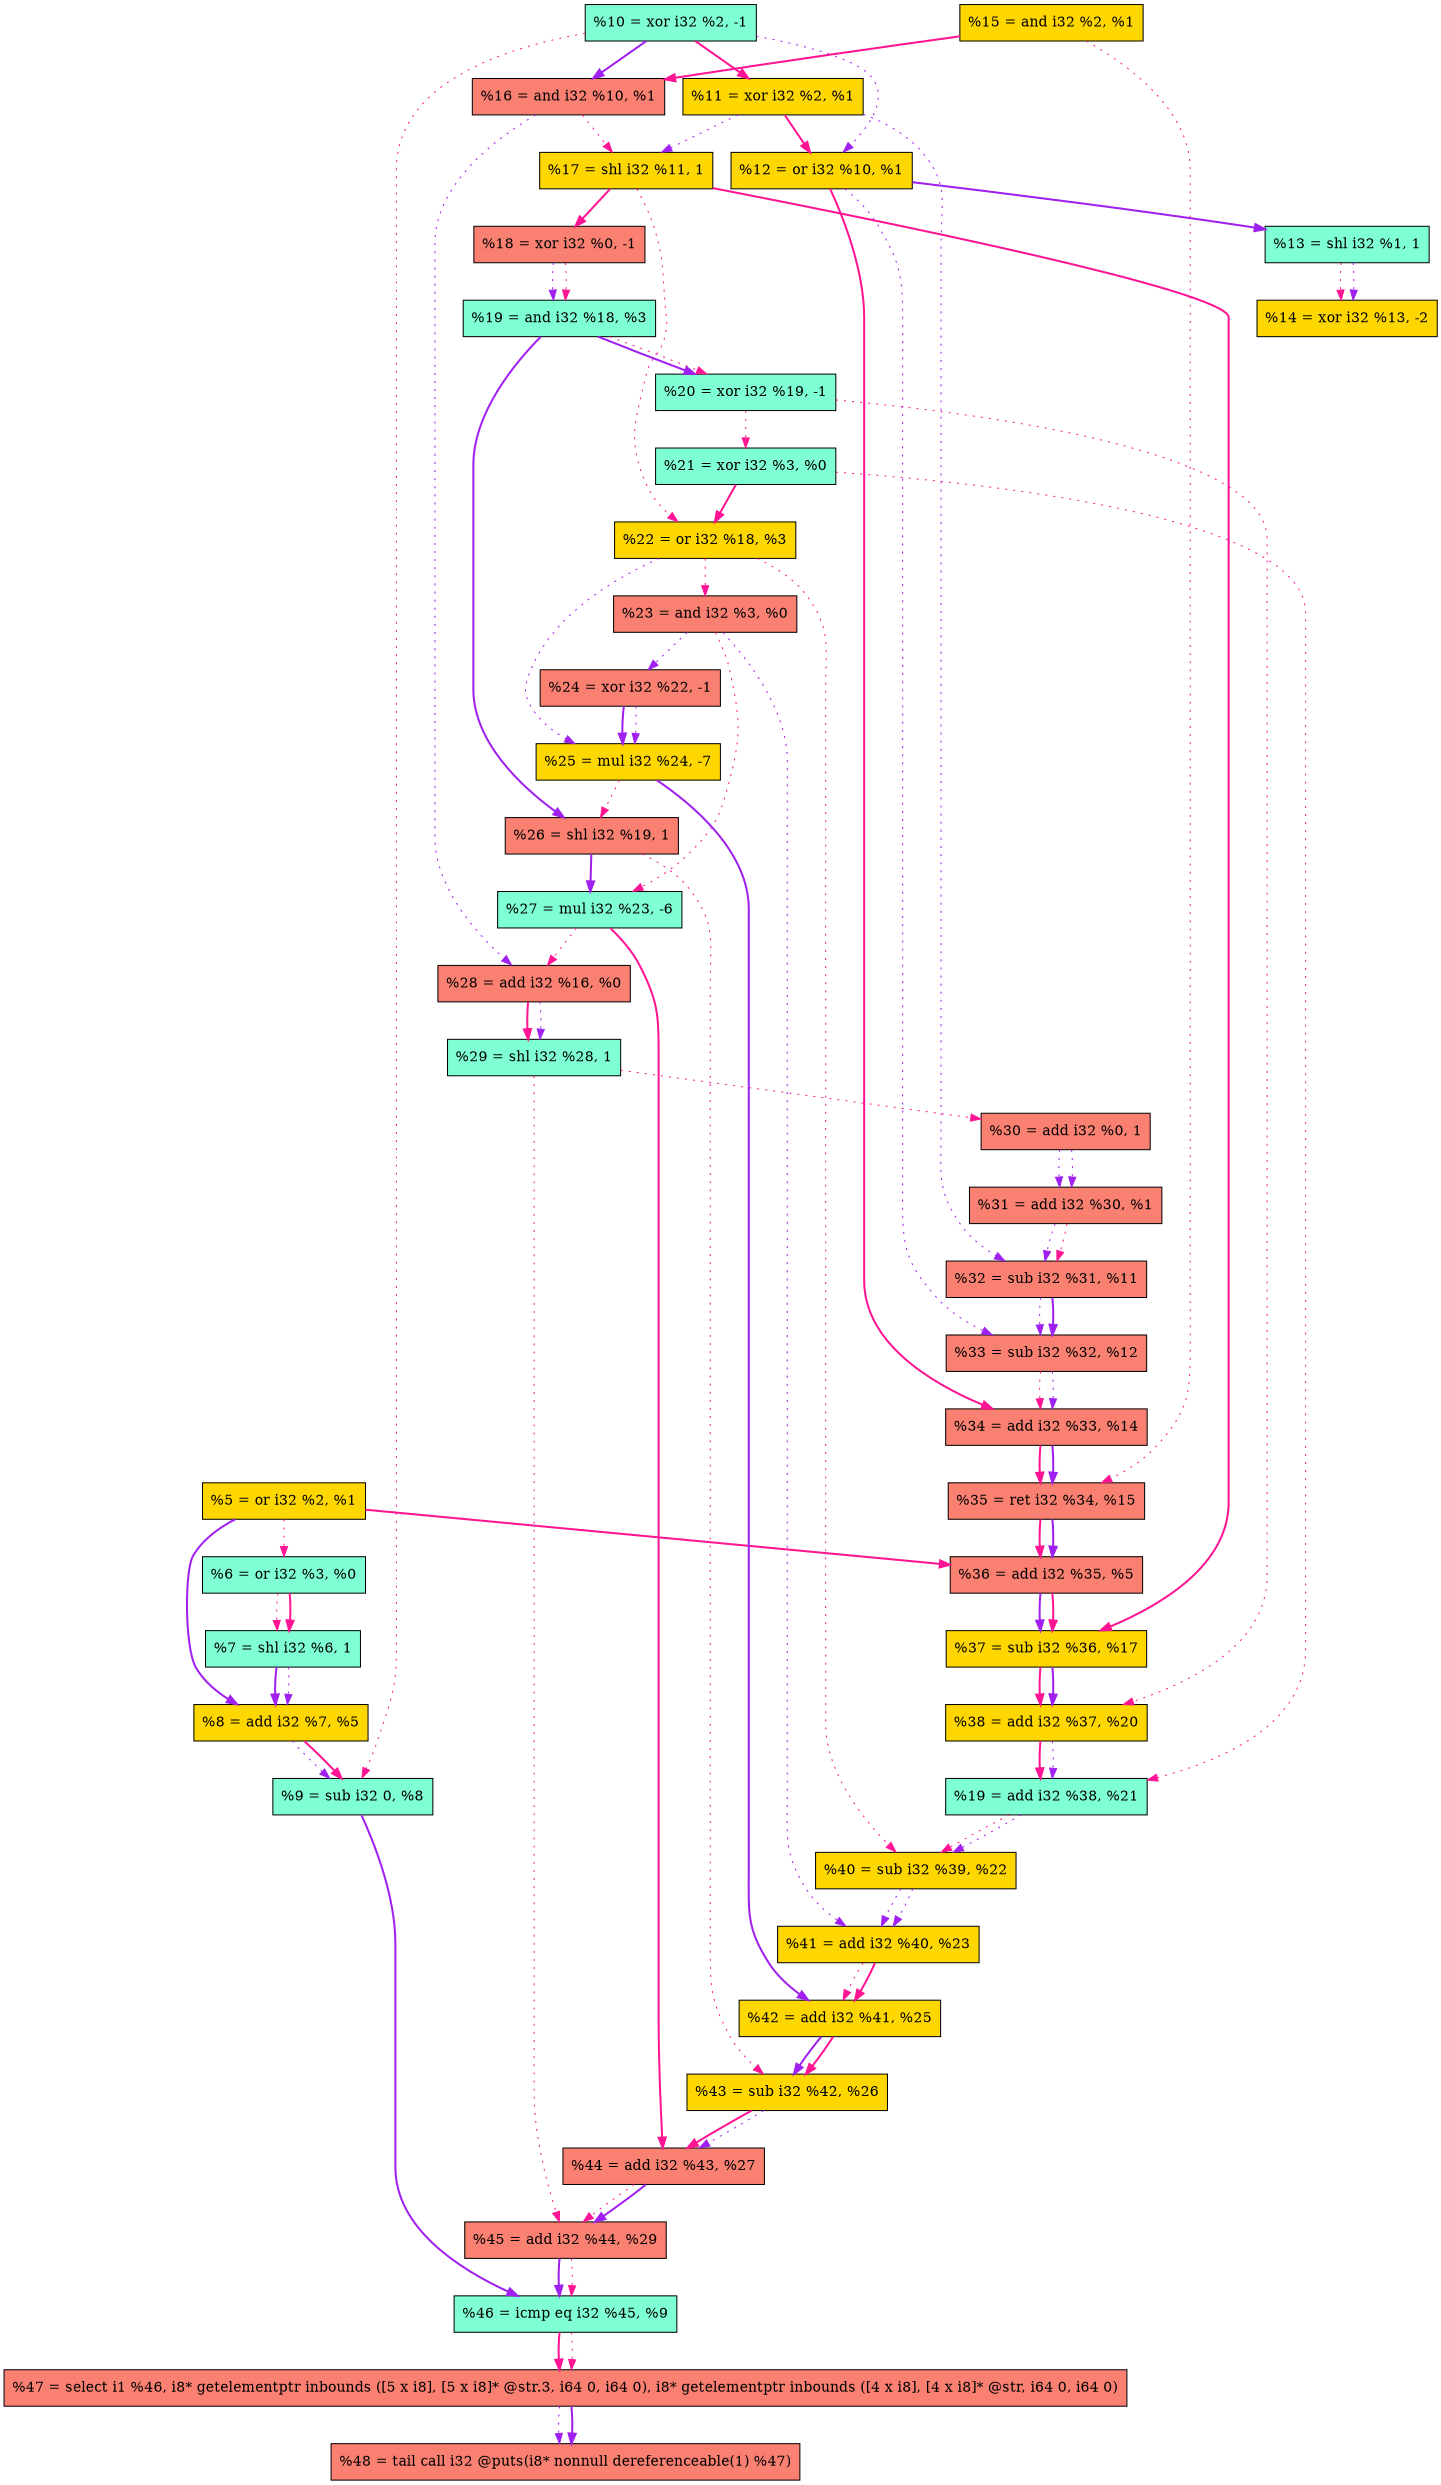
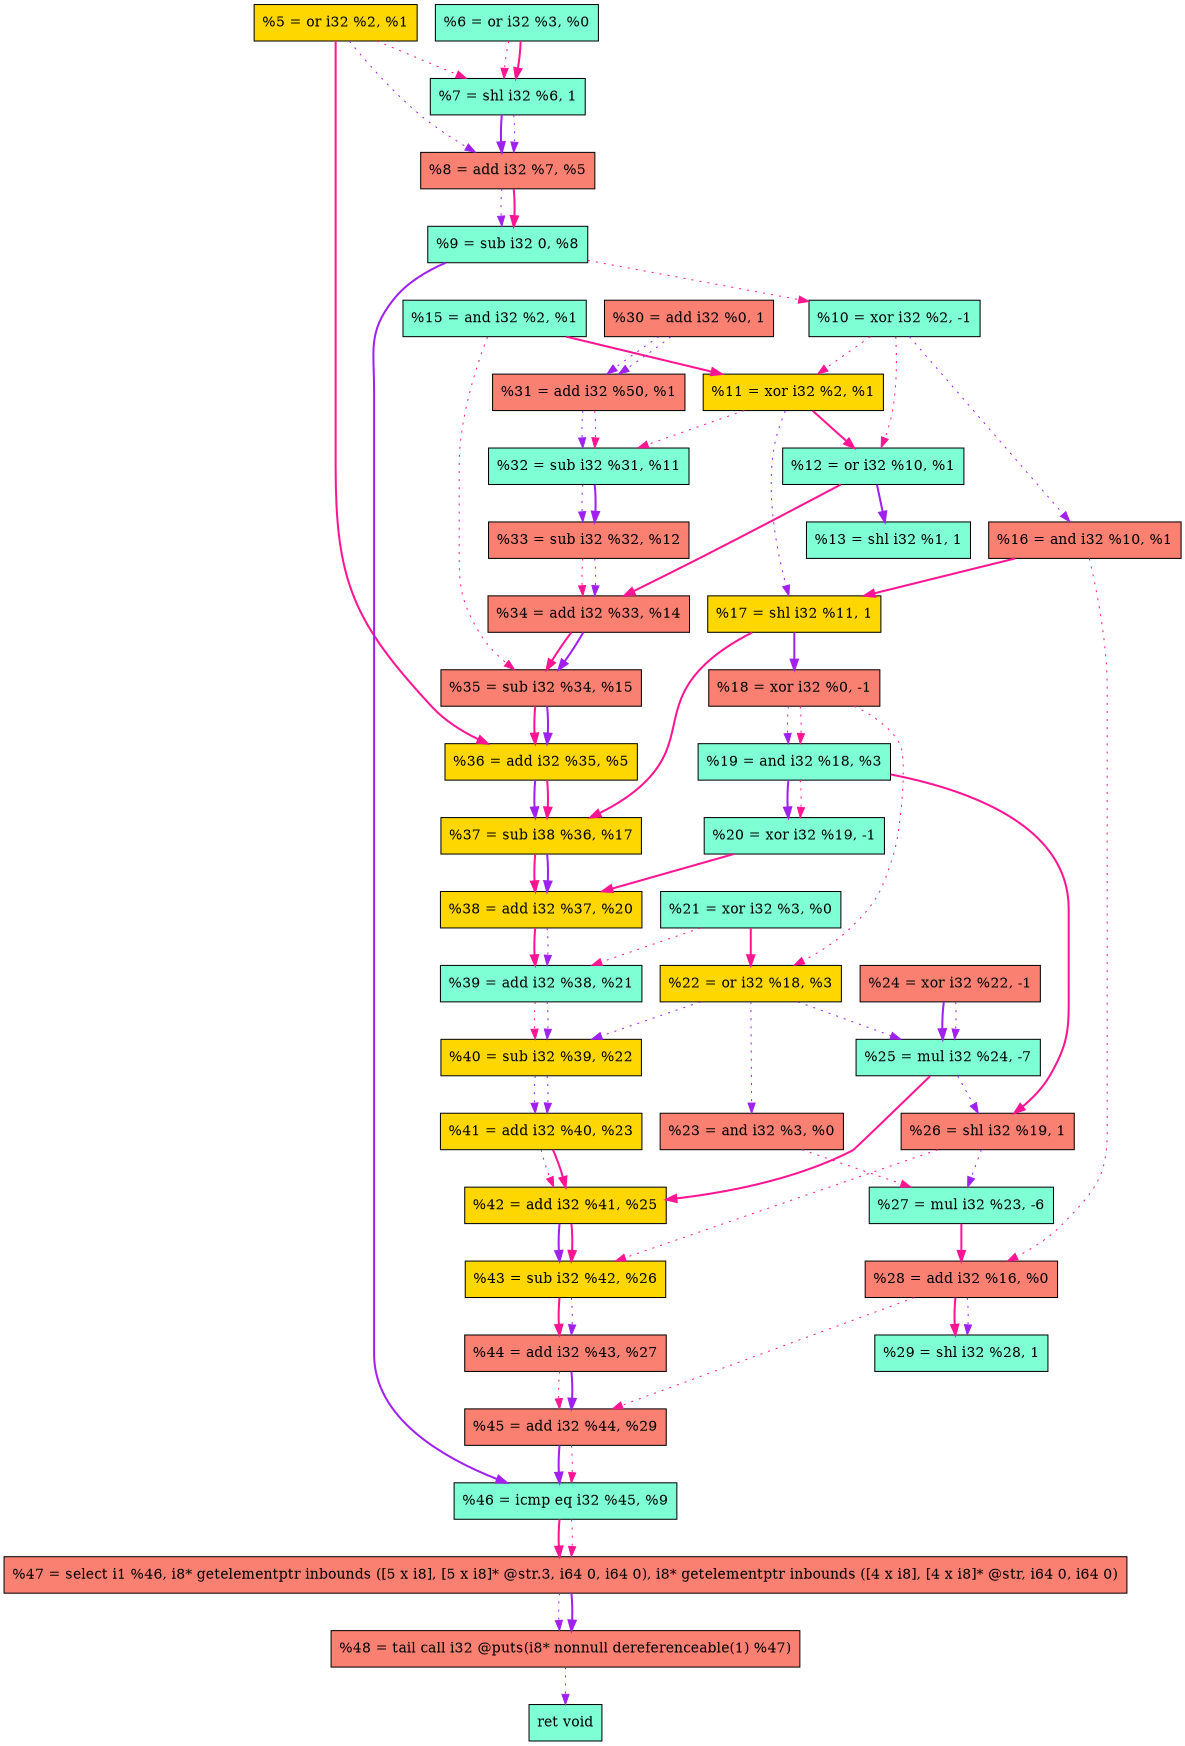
node "%15 = and i32 %2, %1": fillcolor gold -> aquamarine
edge "%10 = xor i32 %2, -1" -> "%16 = and i32 %10, %1": style bold -> dotted
edge "%10 = xor i32 %2, -1" -> "%11 = xor i32 %2, %1": style bold -> dotted
edge "%15 = and i32 %2, %1" -> "%16 = and i32 %10, %1": now "%15 = and i32 %2, %1" -> "%11 = xor i32 %2, %1"
edge "%10 = xor i32 %2, -1" -> "%12 = or i32 %10, %1": color purple -> deeppink
edge "%16 = and i32 %10, %1" -> "%17 = shl i32 %11, 1": style dotted -> bold
node "%12 = or i32 %10, %1": fillcolor gold -> aquamarine
edge "%17 = shl i32 %11, 1" -> "%18 = xor i32 %0, -1": color deeppink -> purple
node "%14 = xor i32 %13, -2": removed
edge "%17 = shl i32 %11, 1" -> "%22 = or i32 %18, %3": now "%18 = xor i32 %0, -1" -> "%22 = or i32 %18, %3"
edge "%20 = xor i32 %19, -1" -> "%21 = xor i32 %3, %0": removed
edge "%16 = and i32 %10, %1" -> "%28 = add i32 %16, %0": color purple -> deeppink
edge "%22 = or i32 %18, %3" -> "%23 = and i32 %3, %0": color deeppink -> purple
edge "%19 = and i32 %18, %3" -> "%26 = shl i32 %19, 1": color purple -> deeppink
edge "%23 = and i32 %3, %0" -> "%24 = xor i32 %22, -1": removed
edge "%11 = xor i32 %2, %1" -> "%32 = sub i32 %31, %11": color purple -> deeppink
node "%25 = mul i32 %24, -7": fillcolor gold -> aquamarine
edge "%12 = or i32 %10, %1" -> "%33 = sub i32 %32, %12": removed
edge "%25 = mul i32 %24, -7" -> "%26 = shl i32 %19, 1": color deeppink -> purple
edge "%10 = xor i32 %2, -1" -> "%9 = sub i32 0, %8": reversed
edge "%26 = shl i32 %19, 1" -> "%27 = mul i32 %23, -6": style bold -> dotted
edge "%20 = xor i32 %19, -1" -> "%38 = add i32 %37, %20": style dotted -> bold
edge "%27 = mul i32 %23, -6" -> "%28 = add i32 %16, %0": style dotted -> bold
edge "%29 = shl i32 %28, 1" -> "%30 = add i32 %0, 1": removed
edge "%22 = or i32 %18, %3" -> "%40 = sub i32 %39, %22": color deeppink -> purple
node "%31 = add i32 %30, %1": label "%31 = add i32 %30, %1" -> "%31 = add i32 %50, %1"
edge "%23 = and i32 %3, %0" -> "%41 = add i32 %40, %23": removed
node "%32 = sub i32 %31, %11": fillcolor salmon -> aquamarine
edge "%25 = mul i32 %24, -7" -> "%42 = add i32 %41, %25": color purple -> deeppink
node "%35 = ret i32 %34, %15": label "%35 = ret i32 %34, %15" -> "%35 = sub i32 %34, %15"
edge "%27 = mul i32 %23, -6" -> "%44 = add i32 %43, %27": removed
edge "%5 = or i32 %2, %1" -> "%6 = or i32 %3, %0": now "%5 = or i32 %2, %1" -> "%7 = shl i32 %6, 1"
node "%36 = add i32 %35, %5": fillcolor salmon -> gold
edge "%5 = or i32 %2, %1" -> "%8 = add i32 %7, %5": style bold -> dotted
edge "%29 = shl i32 %28, 1" -> "%45 = add i32 %44, %29": now "%28 = add i32 %16, %0" -> "%45 = add i32 %44, %29"
node "%37 = sub i32 %36, %17": label "%37 = sub i32 %36, %17" -> "%37 = sub i38 %36, %17"
node "%8 = add i32 %7, %5": fillcolor gold -> salmon
node "ret void": added
node "%19 = add i32 %38, %21": label "%19 = add i32 %38, %21" -> "%39 = add i32 %38, %21"
